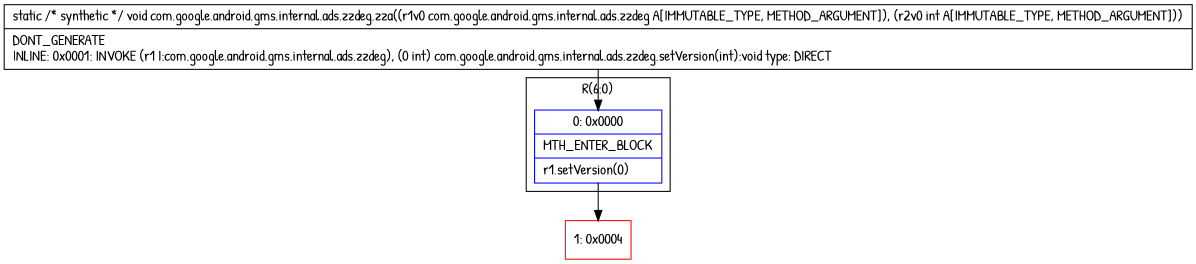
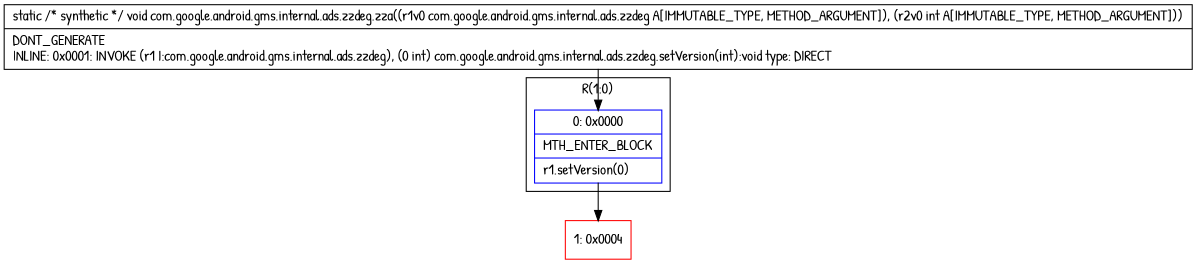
cluster "R(6:0)": label "R(6:0)" -> "R(1:0)"
